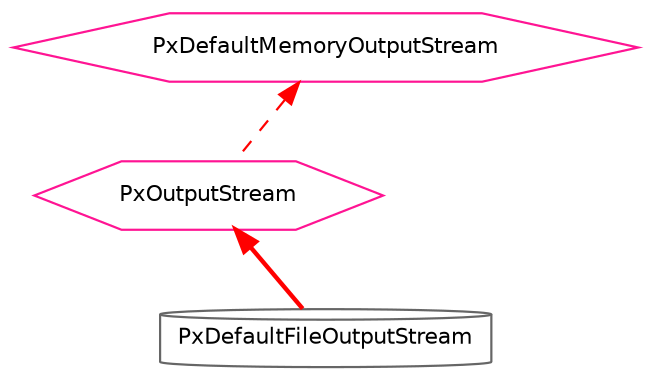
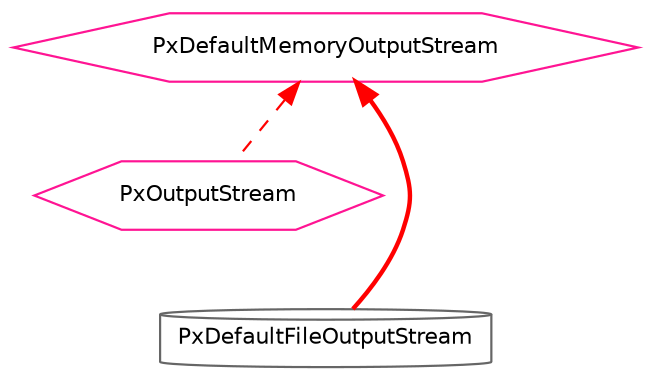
edge "PxDefaultFileOutputStream" -> "PxOutputStream": now "PxDefaultFileOutputStream" -> "PxDefaultMemoryOutputStream"
